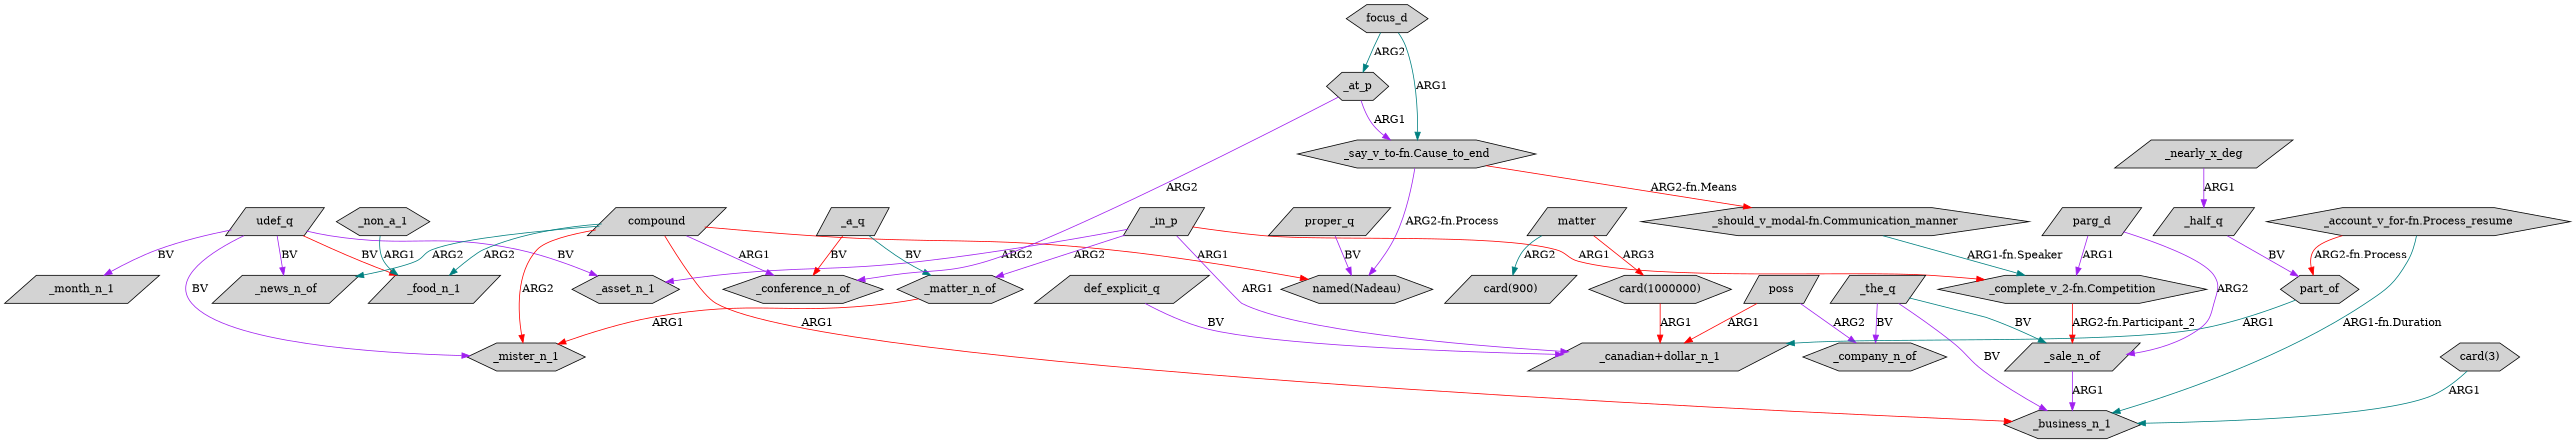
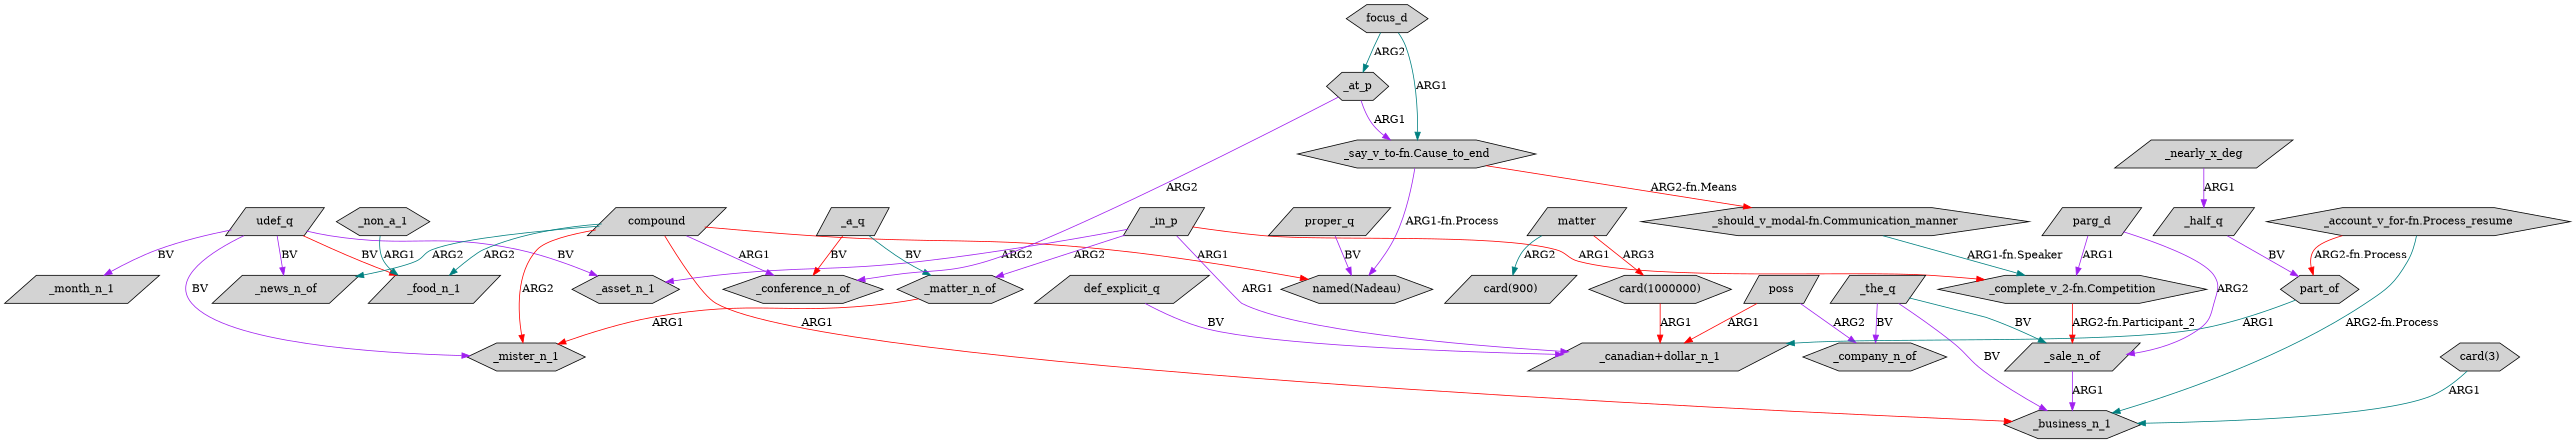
edge "_say_v_to-fn.Cause_to_end" -> "named(Nadeau)": label "ARG2-fn.Process" -> "ARG1-fn.Process"
edge "_account_v_for-fn.Process_resume" -> "_business_n_1": label "ARG1-fn.Duration" -> "ARG2-fn.Process"
